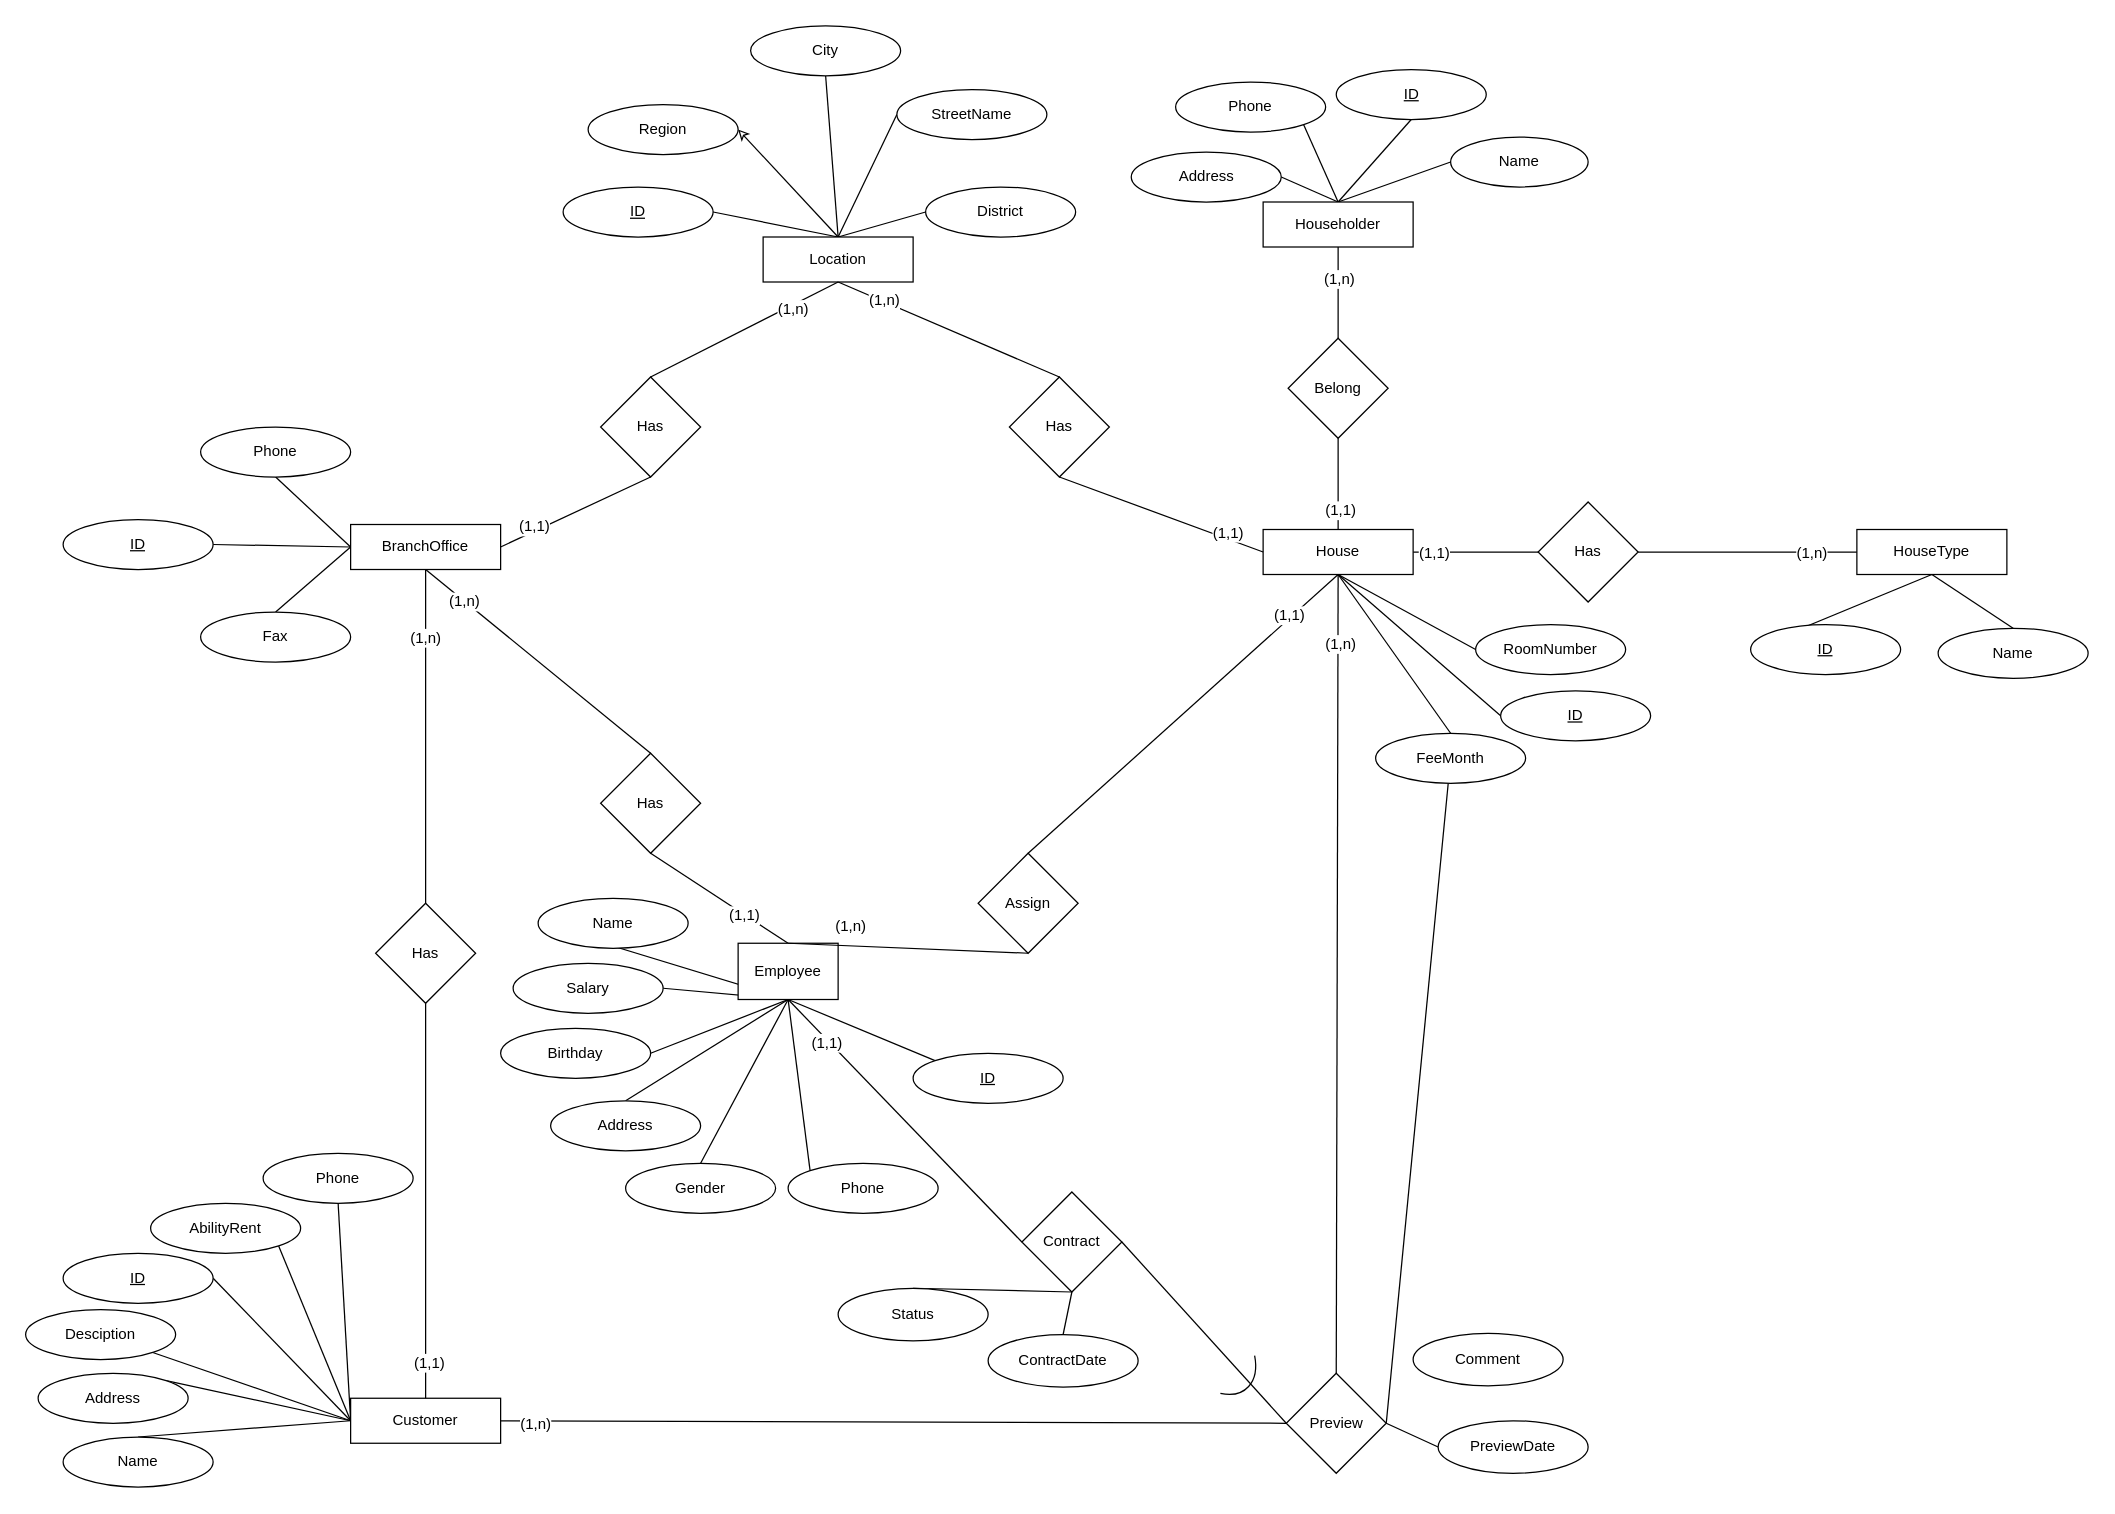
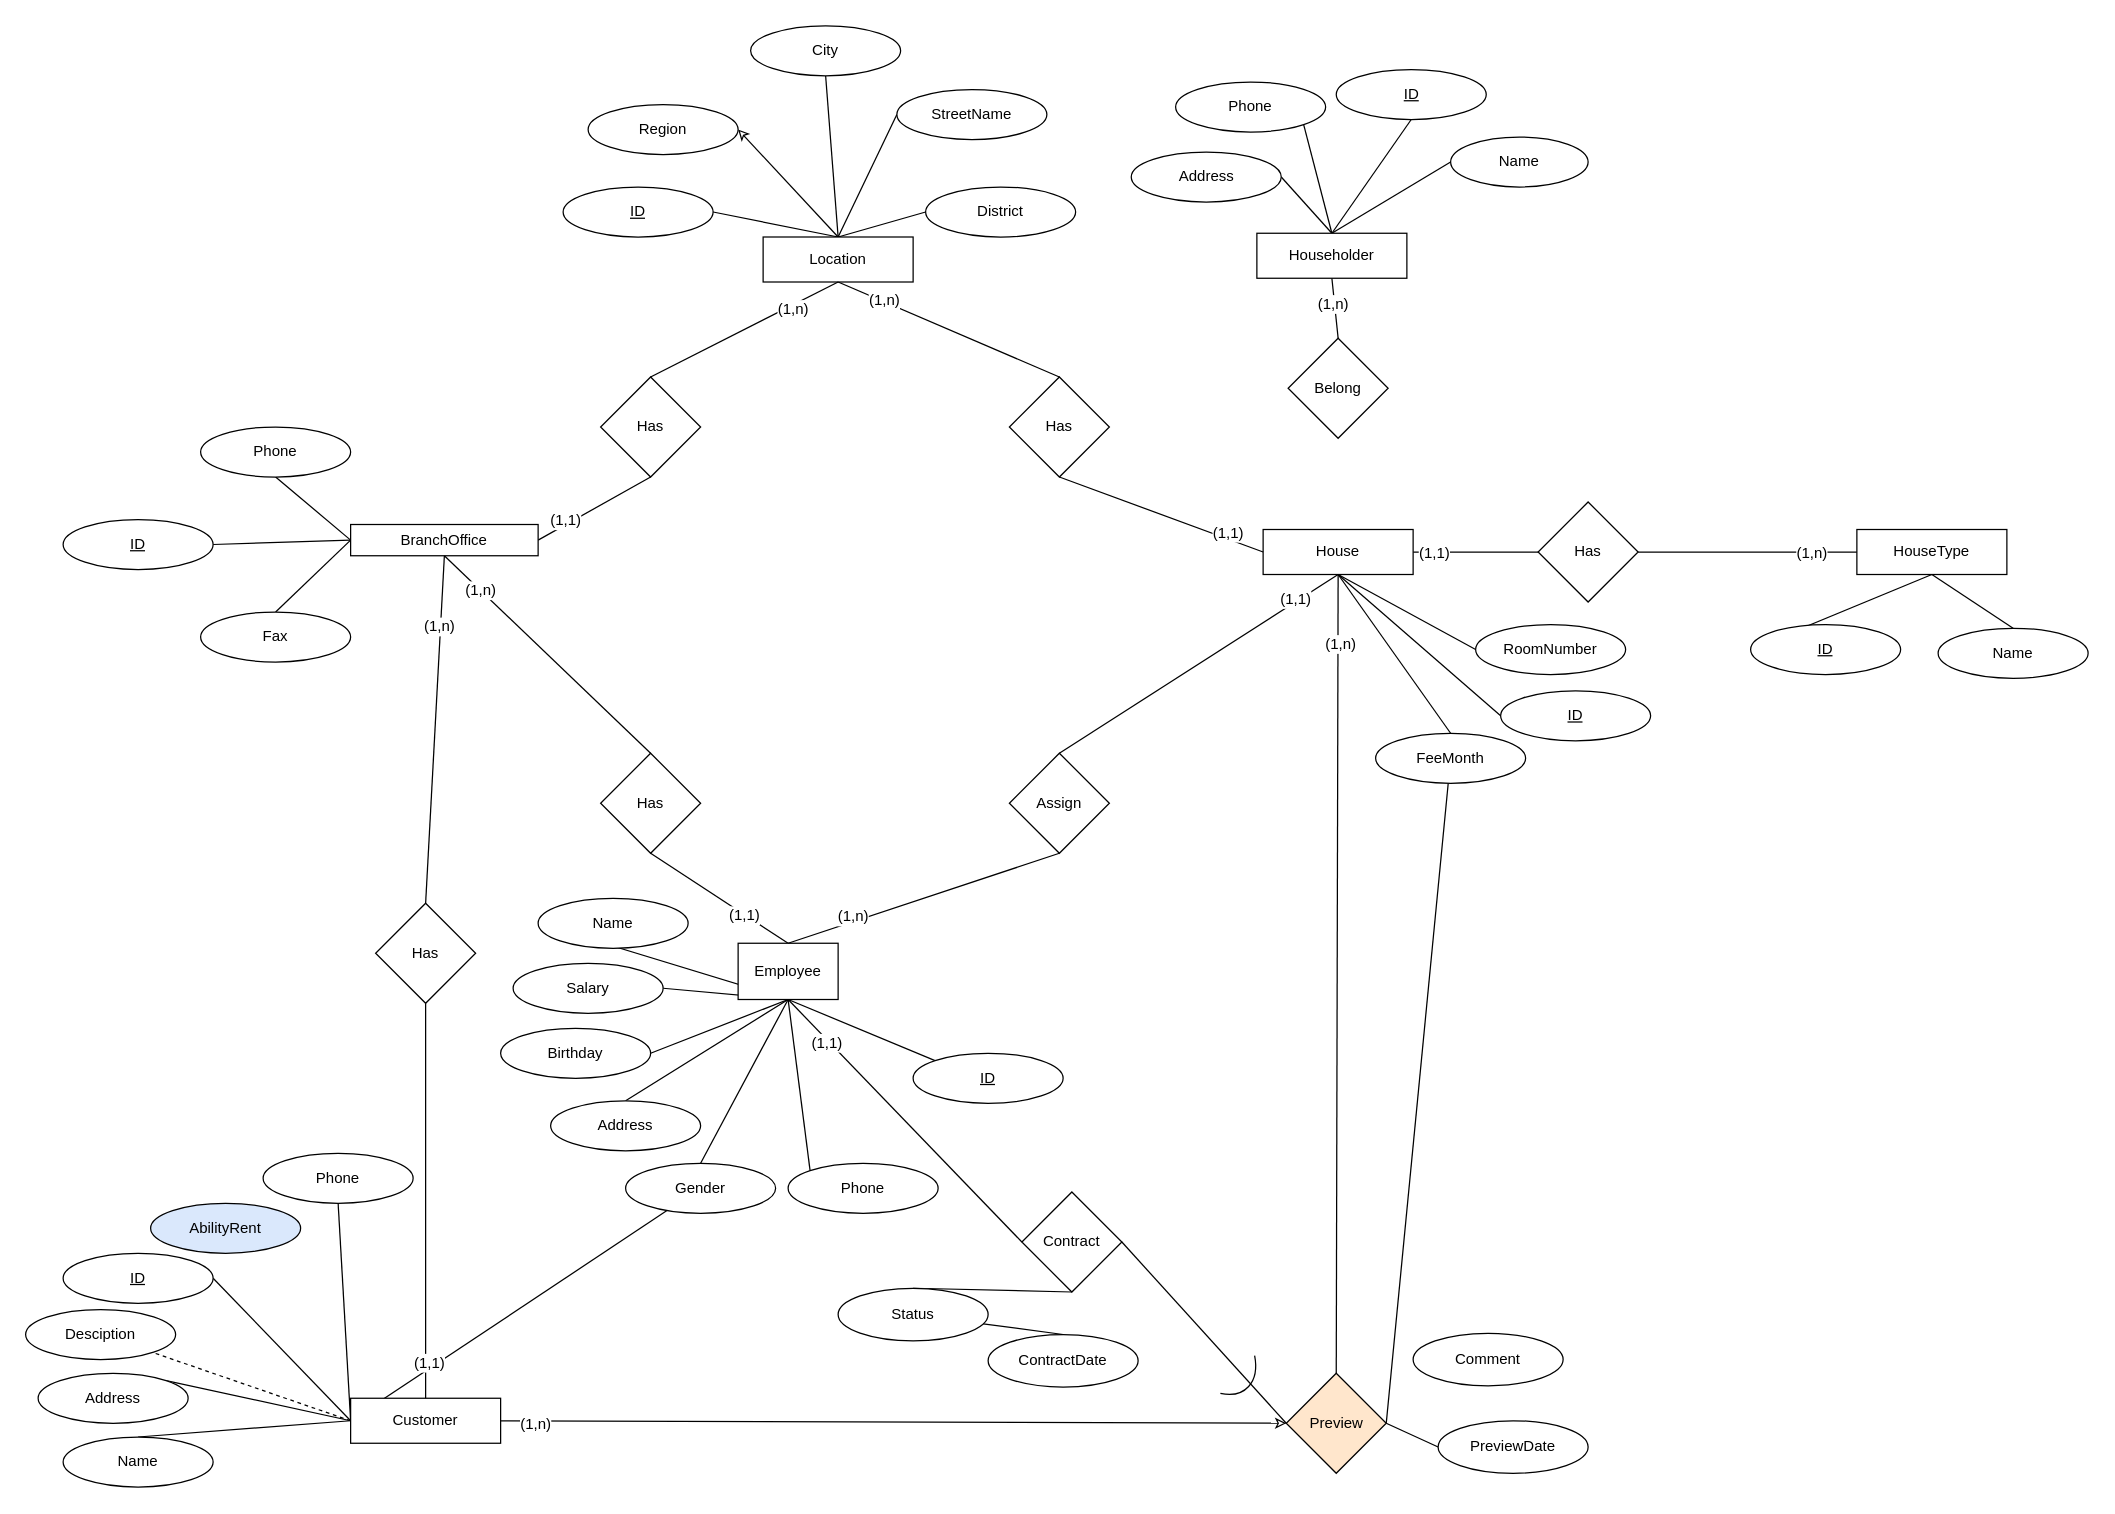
node "Householder": moved (1338, 224) -> (1332, 256)
edge "Belong" -- "House": removed, label "(1,1)"
node "BranchOffice": size 150x45 -> 188x31
node "Assign": moved (1028, 903) -> (1059, 803)
node "AbilityRent": fillcolor #ffffff -> #dae8fc
edge "Contract" -- "ContractDate": now "Status" -- "ContractDate"
edge "AbilityRent" -- "Customer": now "Gender" -- "Customer"
edge "Desciption" -- "Customer": style solid -> dashed
edge "Customer" -- "Preview": arrowhead none -> classic
node "Preview": fillcolor #ffffff -> #ffe6cc
